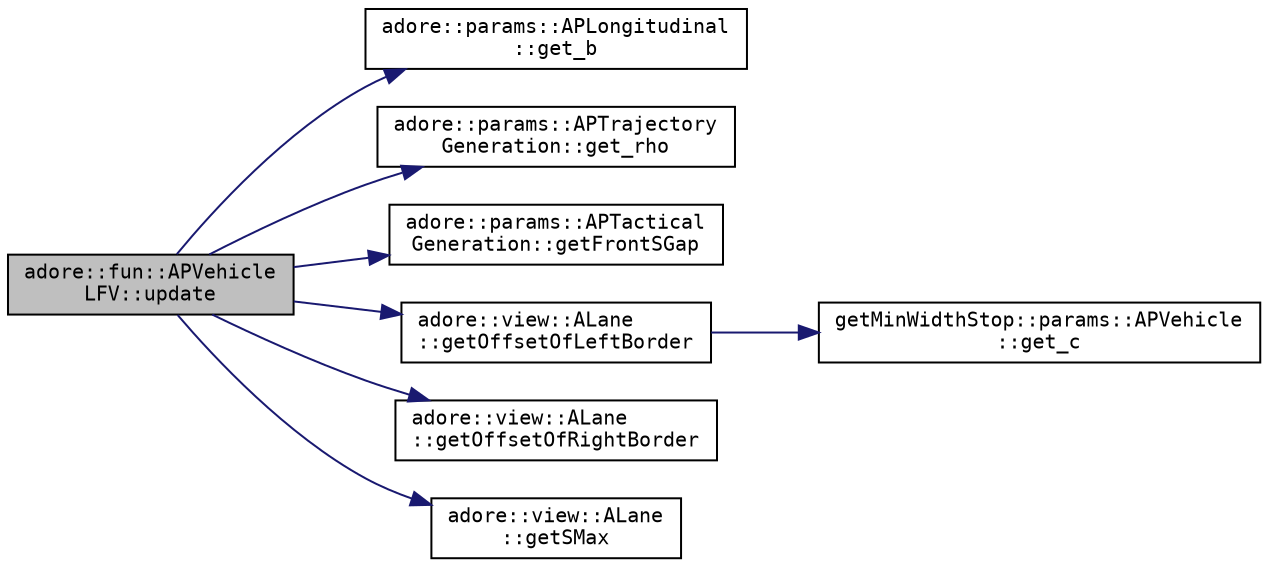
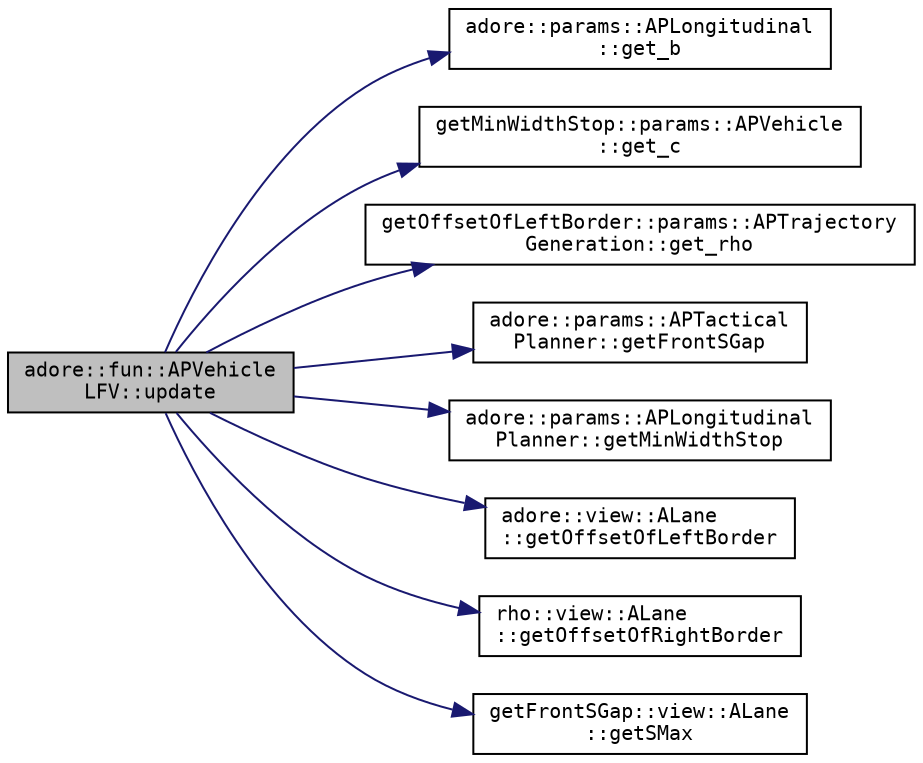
node "adore::params::APTrajectory Generation::get_rho": label "adore::params::APTrajectory Generation::get_rho" -> "getOffsetOfLeftBorder::params::APTrajectory Generation::get_rho"
node "adore::params::APTactical Generation::getFrontSGap": label "adore::params::APTactical Generation::getFrontSGap" -> "adore::params::APTactical Planner::getFrontSGap"
edge "adore::view::ALane ::getOffsetOfLeftBorder" -> "getMinWidthStop::params::APVehicle ::get_c": now "adore::fun::APVehicle LFV::update" -> "getMinWidthStop::params::APVehicle ::get_c"
node "adore::view::ALane ::getOffsetOfRightBorder": label "adore::view::ALane ::getOffsetOfRightBorder" -> "rho::view::ALane ::getOffsetOfRightBorder"
node "adore::params::APLongitudinal Planner::getMinWidthStop": added
node "adore::view::ALane ::getSMax": label "adore::view::ALane ::getSMax" -> "getFrontSGap::view::ALane ::getSMax"
